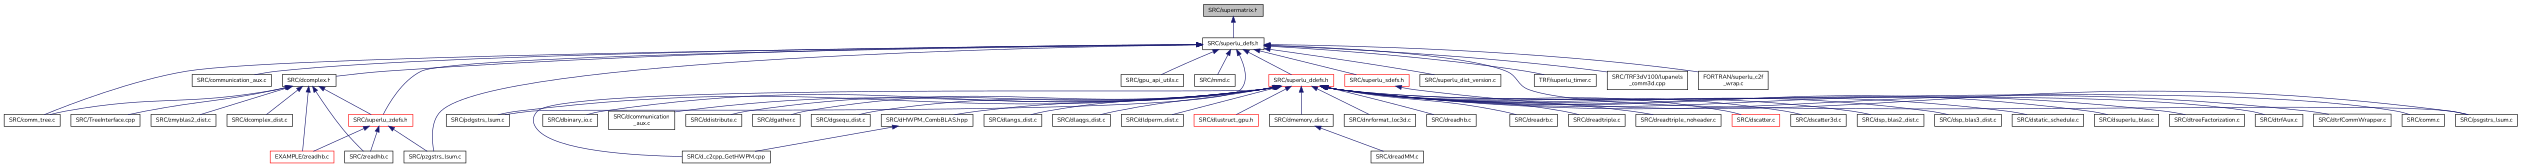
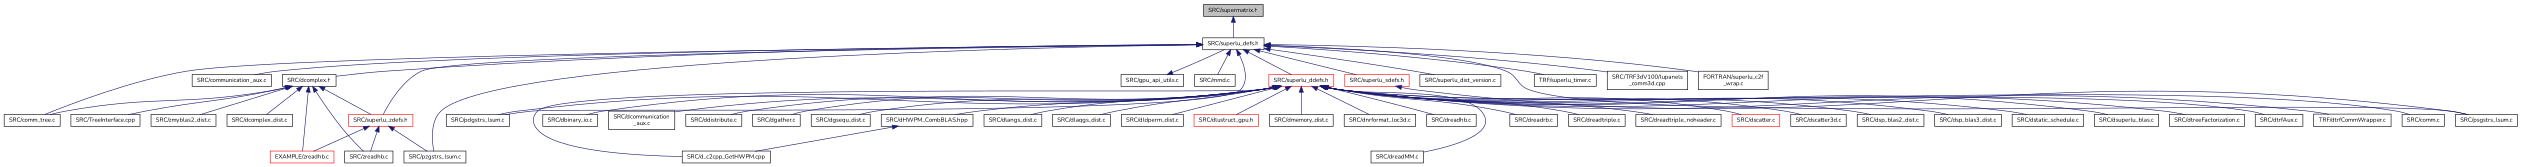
edge "SRC/gpu_api_utils.c" -> "SRC/superlu_defs.h": reversed
node "SRC/dtrfCommWrapper.c": label "SRC/dtrfCommWrapper.c" -> "TRF/dtrfCommWrapper.c"
edge "SRC/dreadMM.c" -> "SRC/dmemory_dist.c": now "SRC/dreadMM.c" -> "SRC/superlu_ddefs.h"
